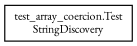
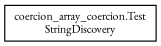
node "test_array_coercion.Test StringDiscovery": label "test_array_coercion.Test StringDiscovery" -> "coercion_array_coercion.Test StringDiscovery"
